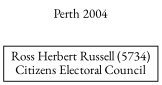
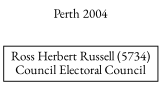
node "Ross Herbert Russell (5734) Citizens Electoral Council": label "Ross Herbert Russell (5734) Citizens Electoral Council" -> "Ross Herbert Russell (5734) Council Electoral Council"
